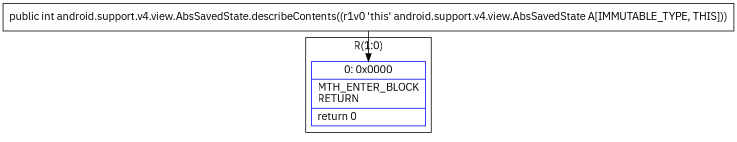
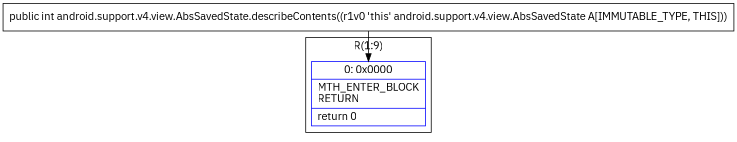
cluster "R(1:0)": label "R(1:0)" -> "R(1:9)"
